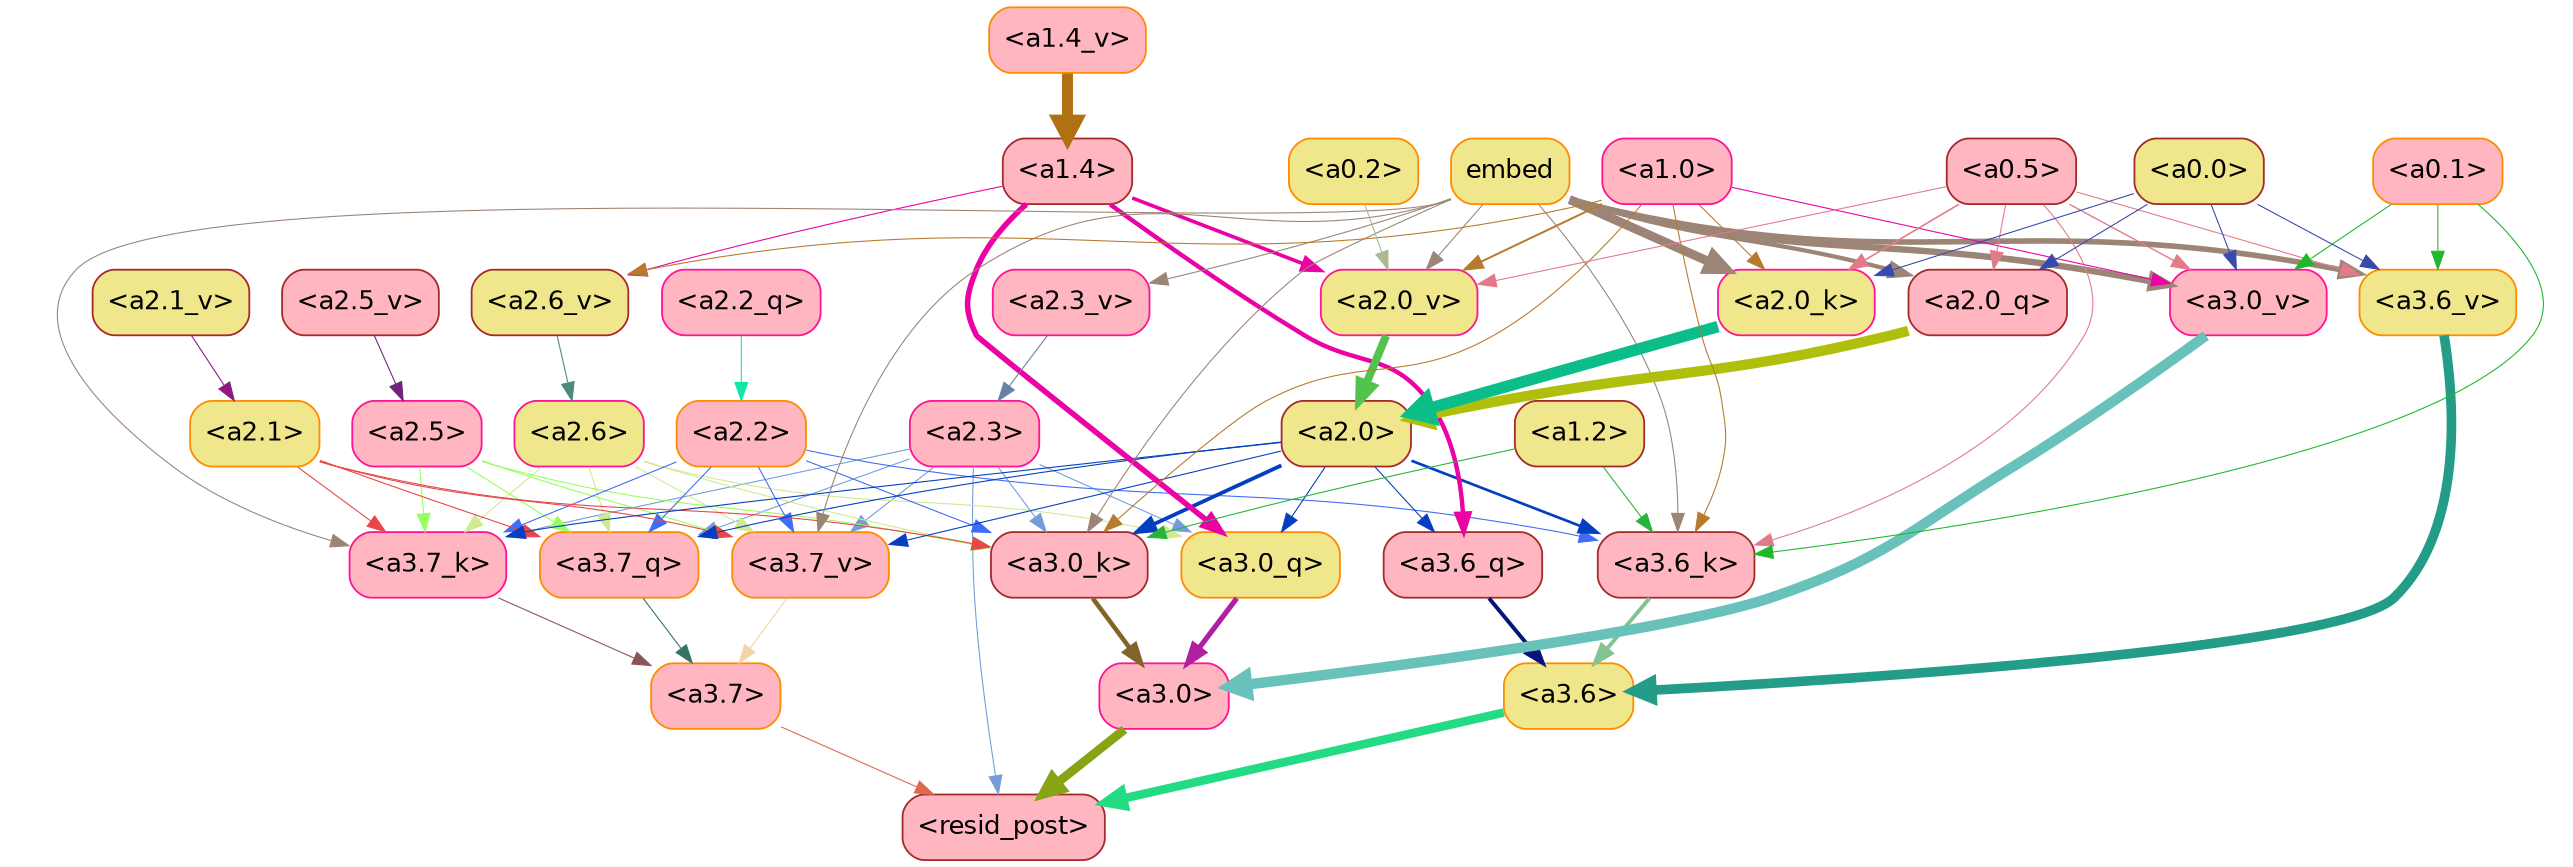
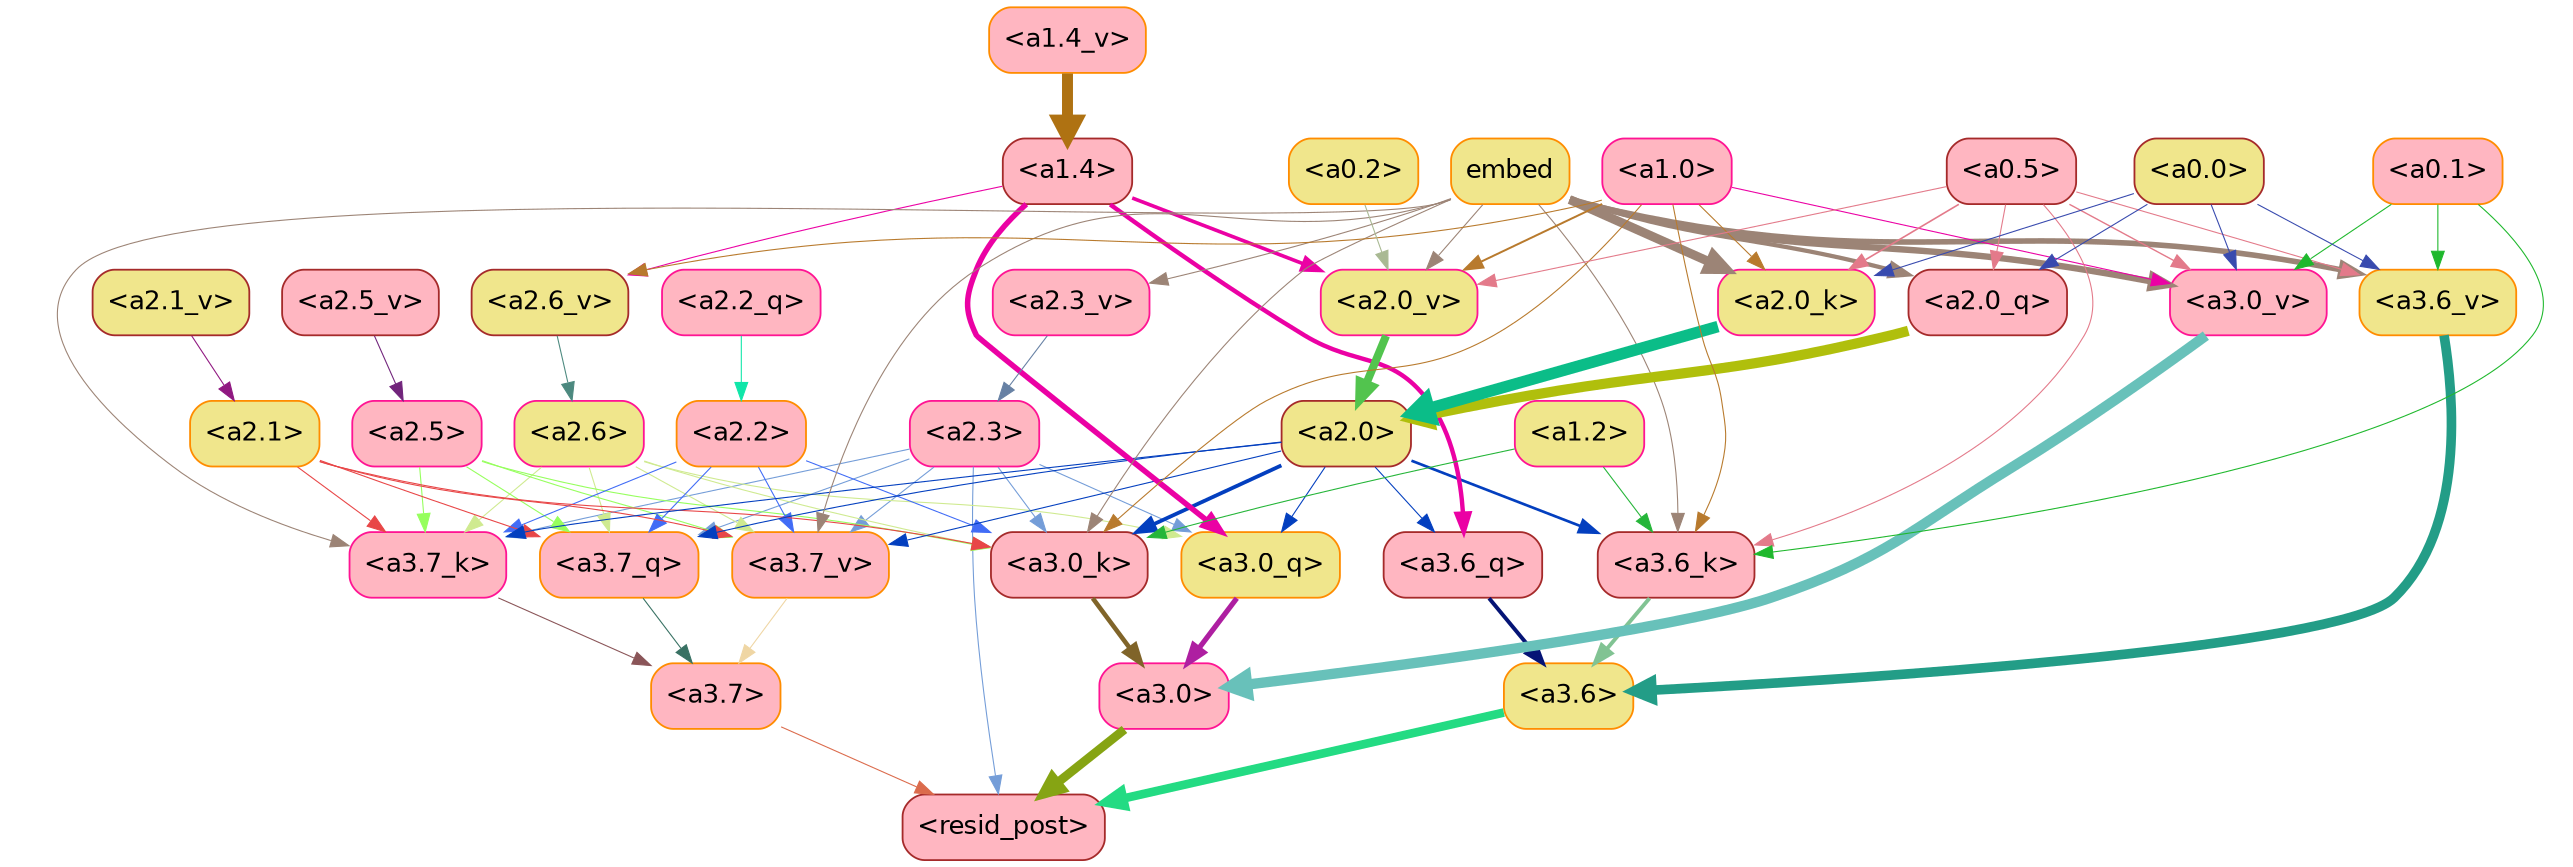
node "<a1.2>": color brown -> deeppink
edge "<a2.2>" -> "<a3.6_k>": removed
